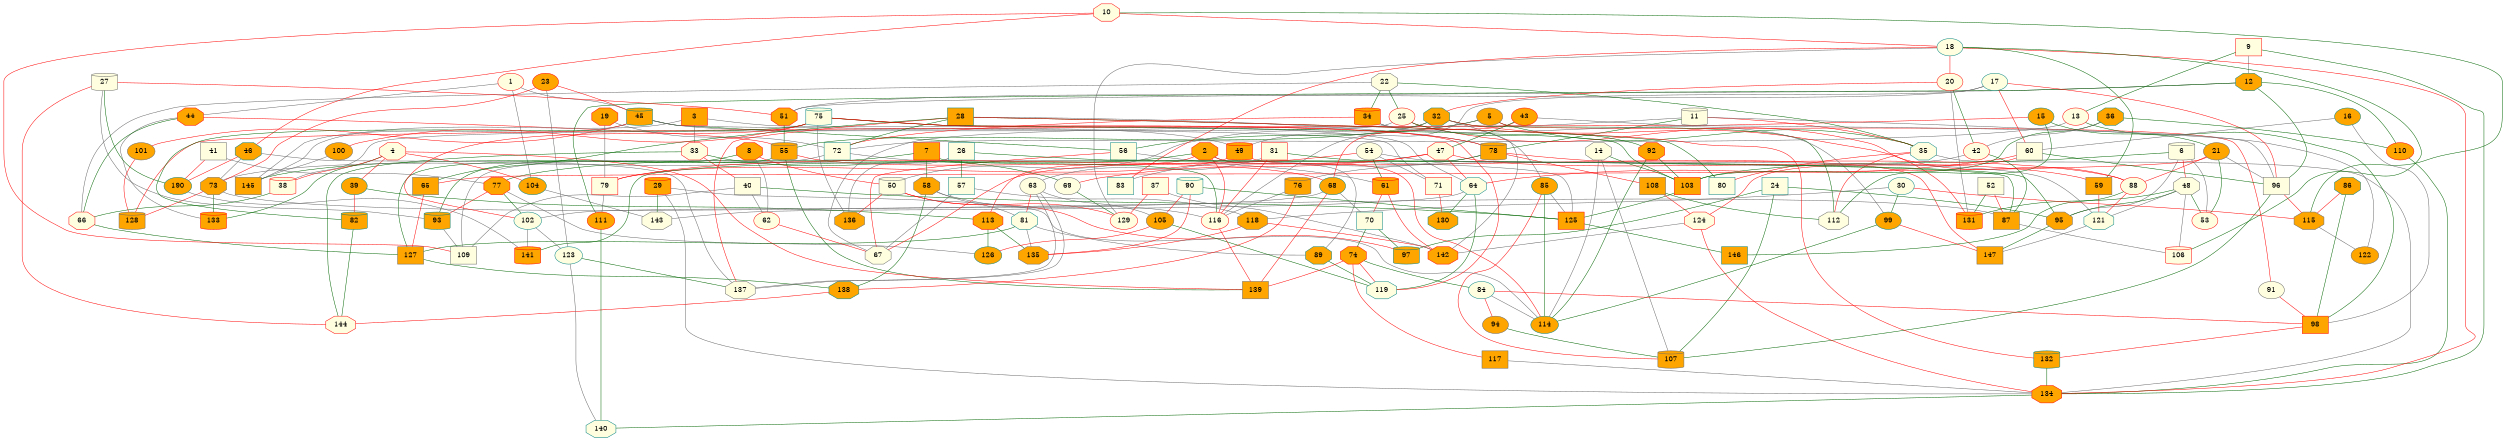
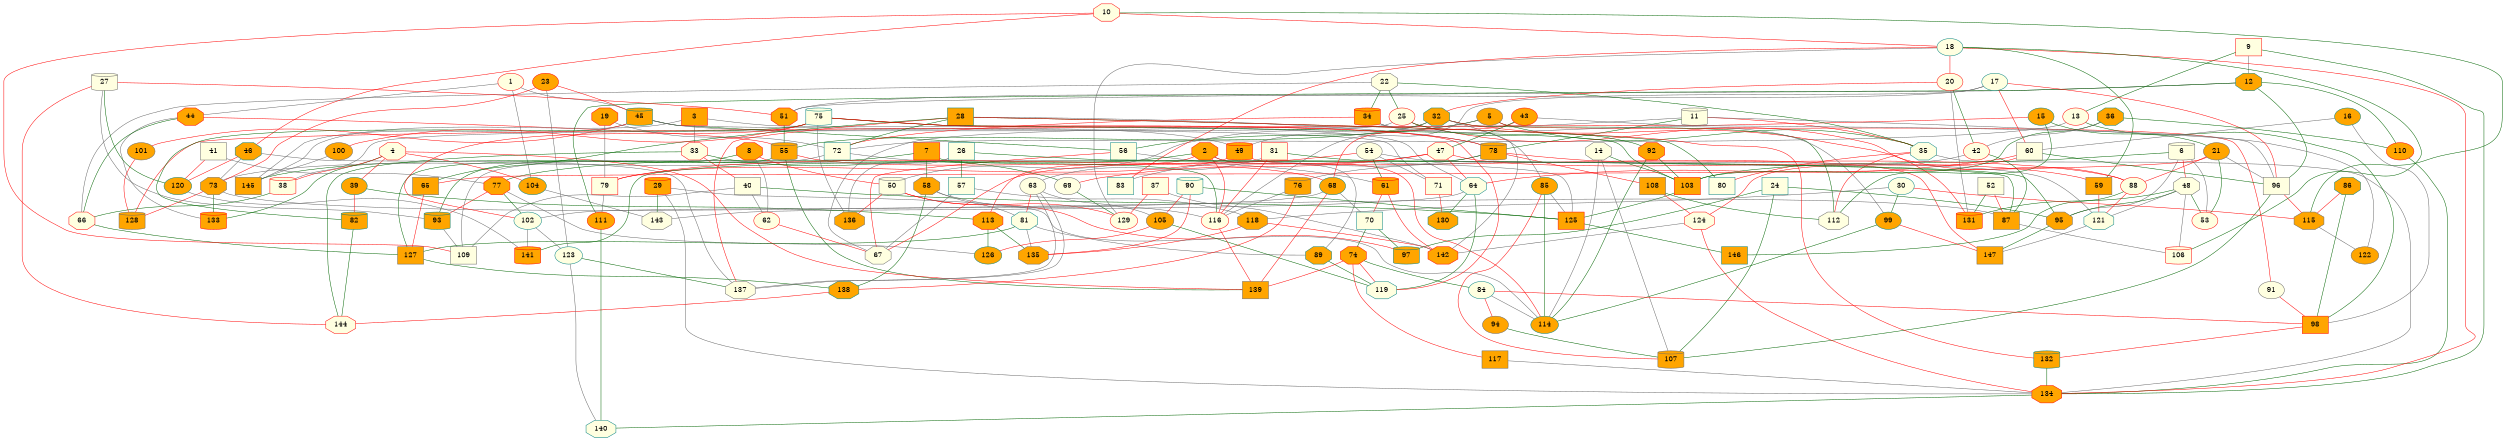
node "190": label "190" -> "120"
